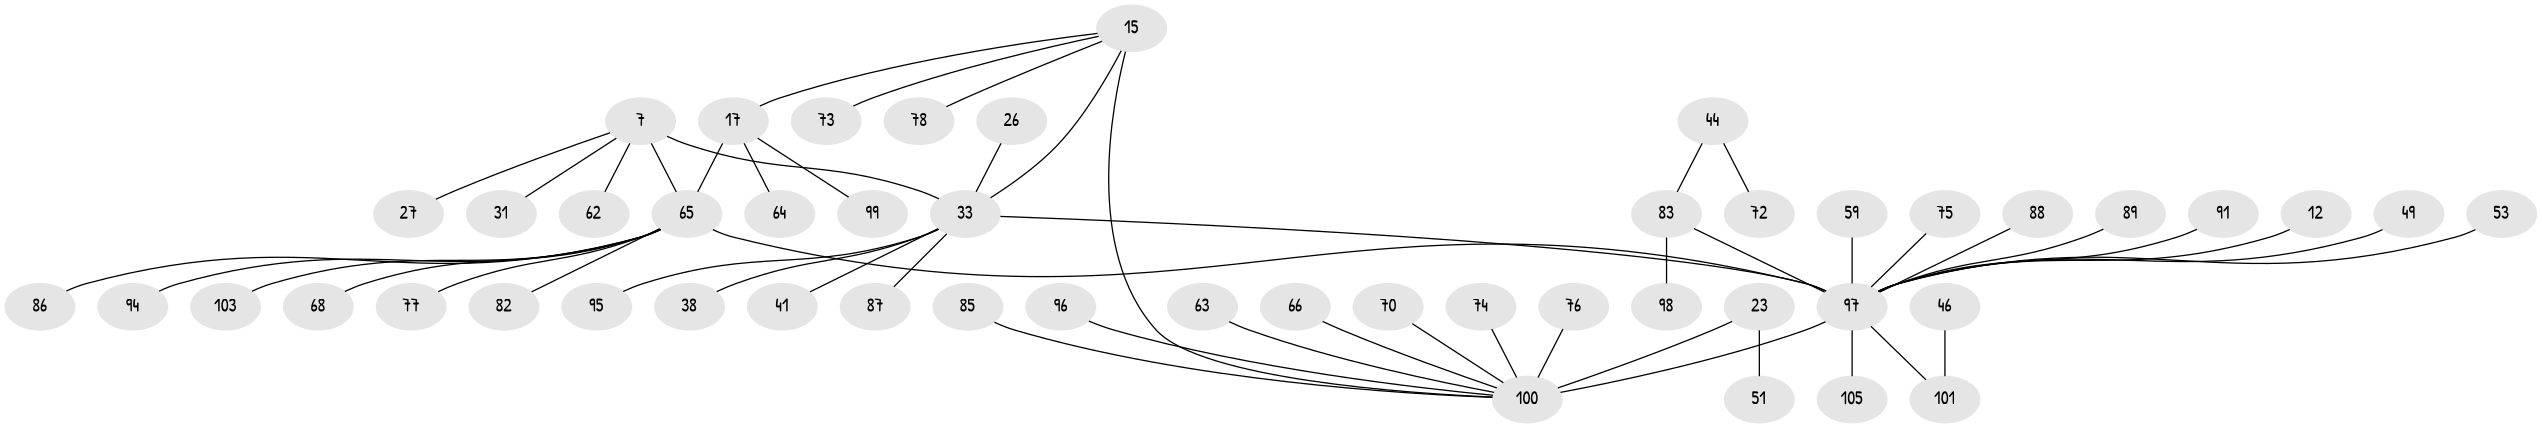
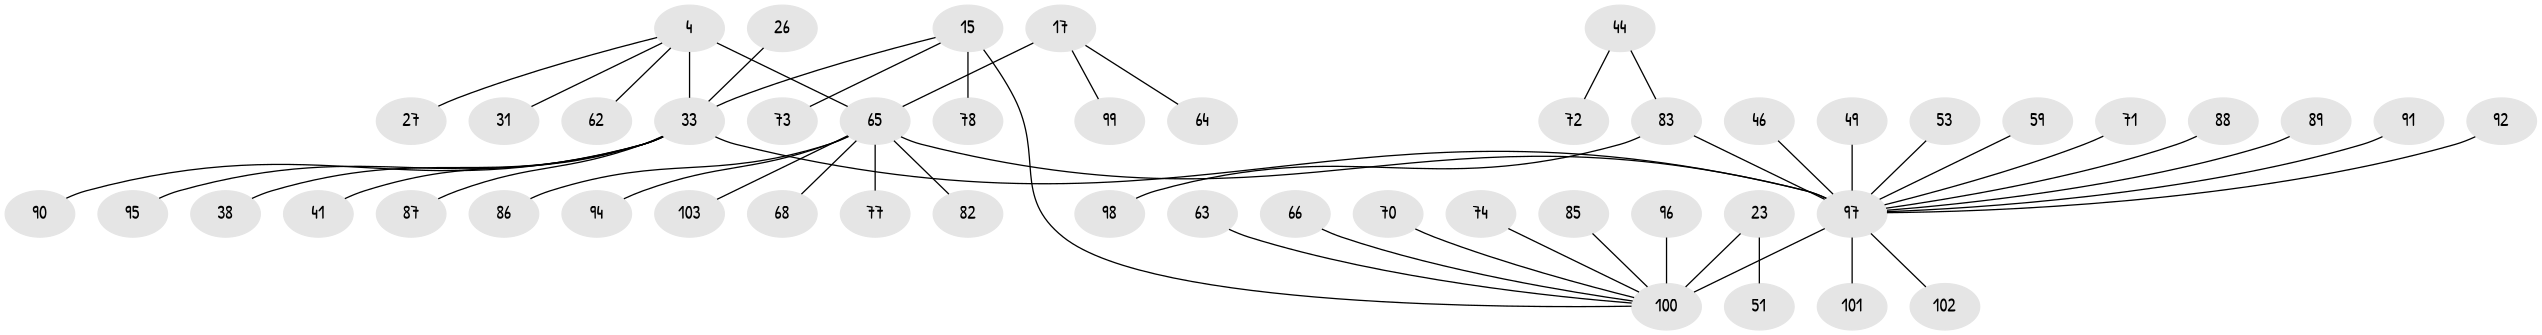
edge "15" -- "17": removed
node "7": label "7" -> "4"
node "90": added
node "75": label "75" -> "71"
node "12": label "12" -> "92"
node "76": removed
edge "46" -- "101": now "46" -- "97"
node "105": label "105" -> "102"
